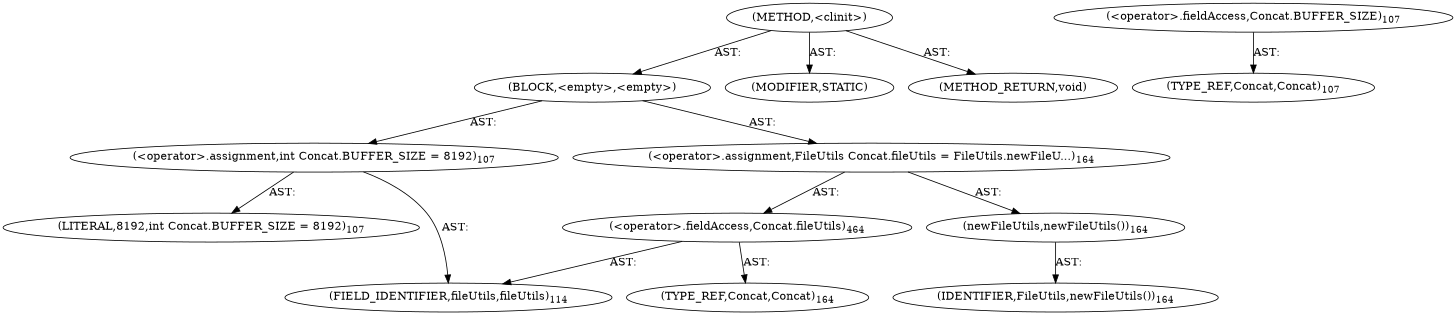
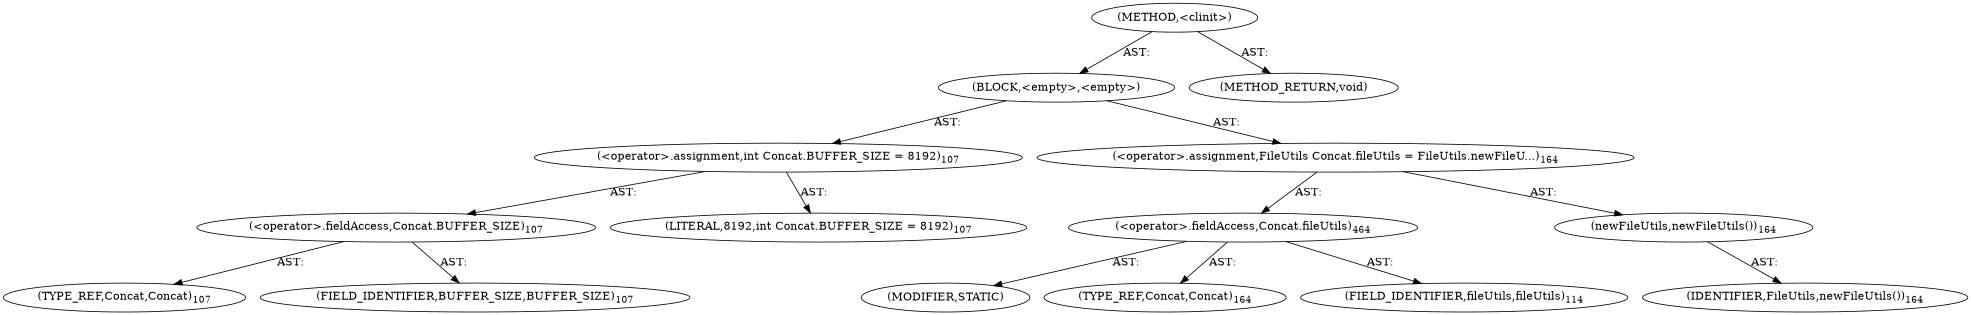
edge "(METHOD,<clinit>)" -> "(MODIFIER,STATIC)": now "(<operator>.fieldAccess,Concat.fileUtils)" -> "(MODIFIER,STATIC)"
edge "(<operator>.assignment,int Concat.BUFFER_SIZE = 8192)" -> "(FIELD_IDENTIFIER,fileUtils,fileUtils)": now "(<operator>.assignment,int Concat.BUFFER_SIZE = 8192)" -> "(<operator>.fieldAccess,Concat.BUFFER_SIZE)"
node "(FIELD_IDENTIFIER,BUFFER_SIZE,BUFFER_SIZE)": added
